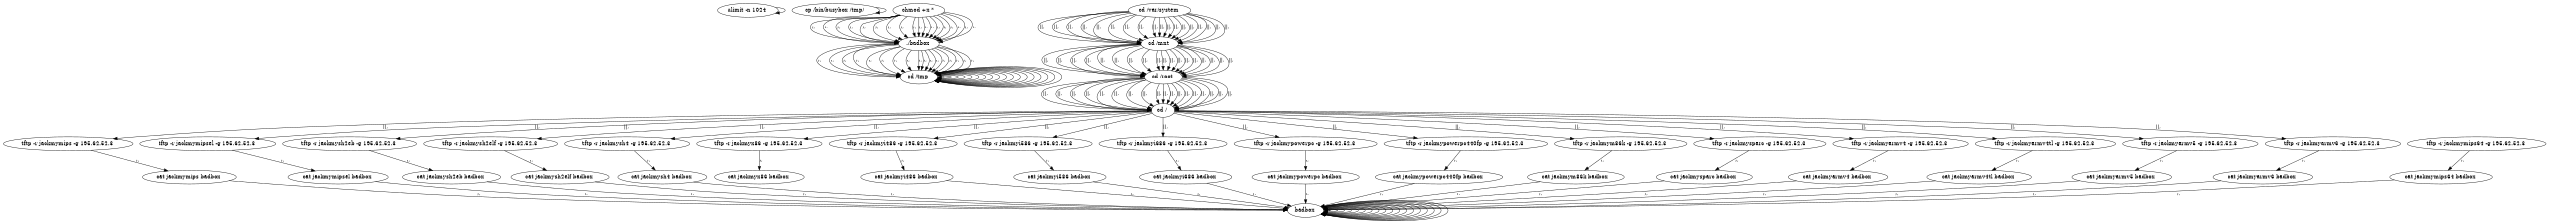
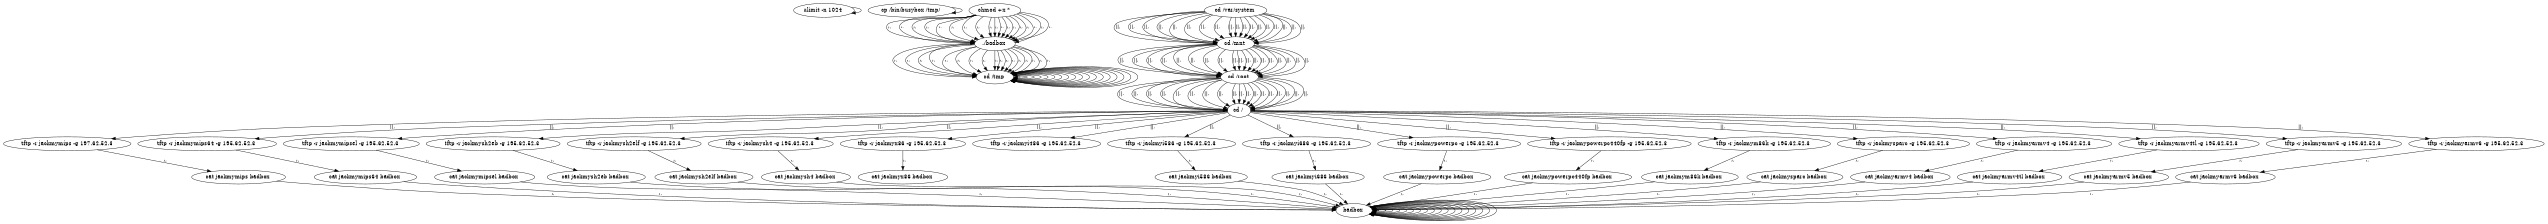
edge "cd /" -> "tftp -r jackmymips64 -g 195.62.52.3": added, label "||,"
node "tftp -r jackmymips -g 195.62.52.3": label "tftp -r jackmymips -g 195.62.52.3" -> "tftp -r jackmymips -g 197.62.52.3"
node "cat jackmyi486 badbox": removed
